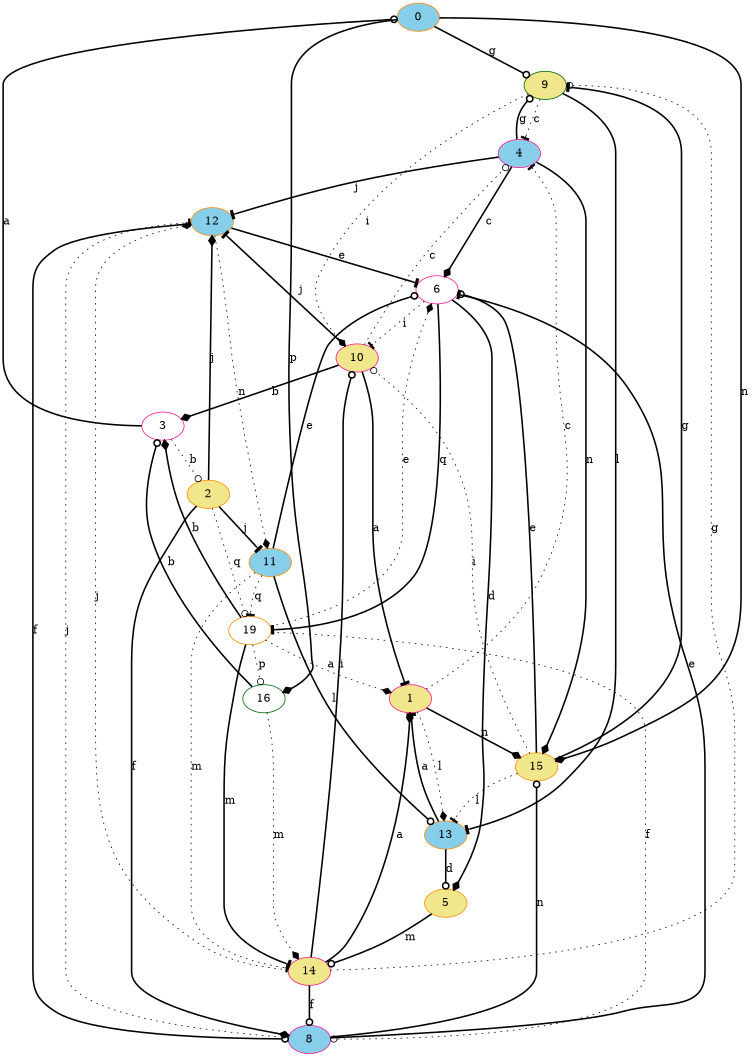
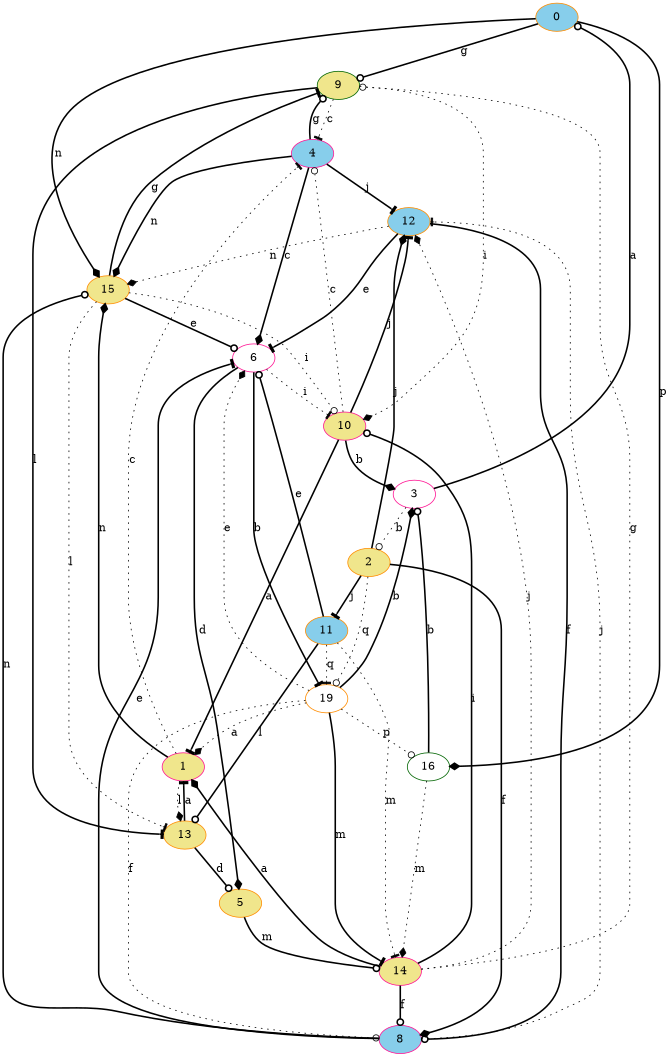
edge "12" -> "11": now "12" -> "15"
edge "6" -> "19": label "q" -> "b"
node "13": fillcolor skyblue -> khaki
